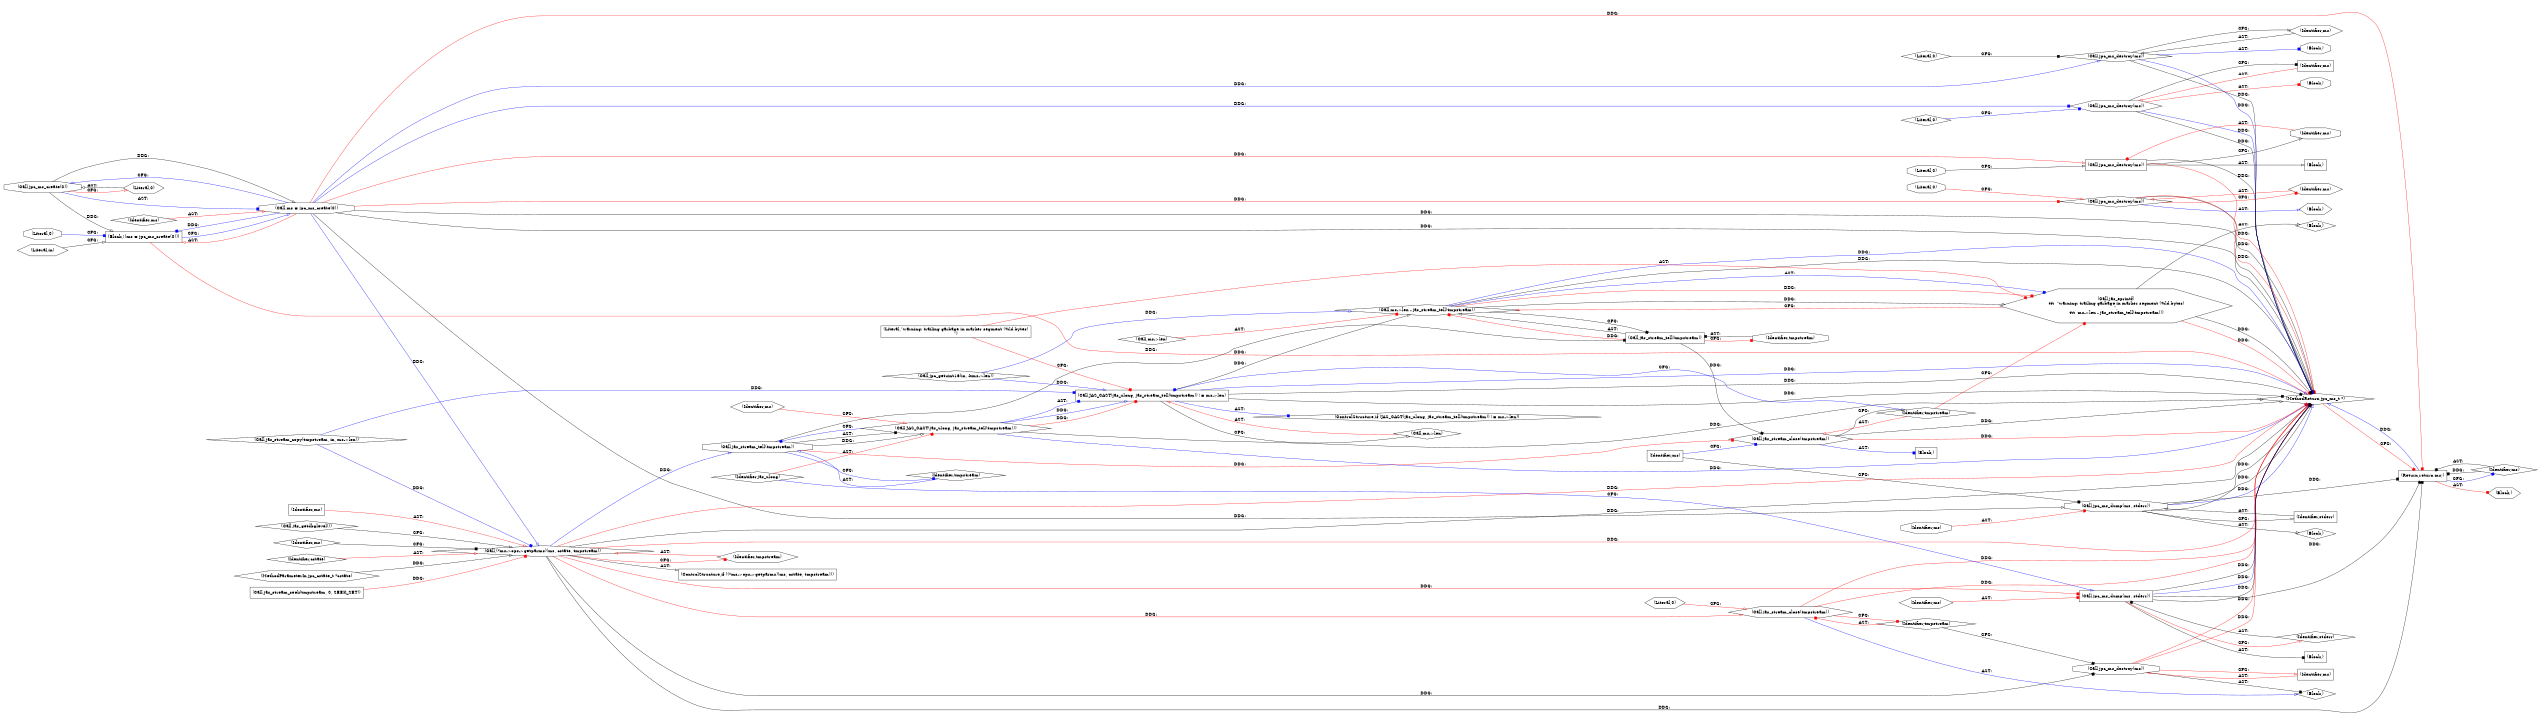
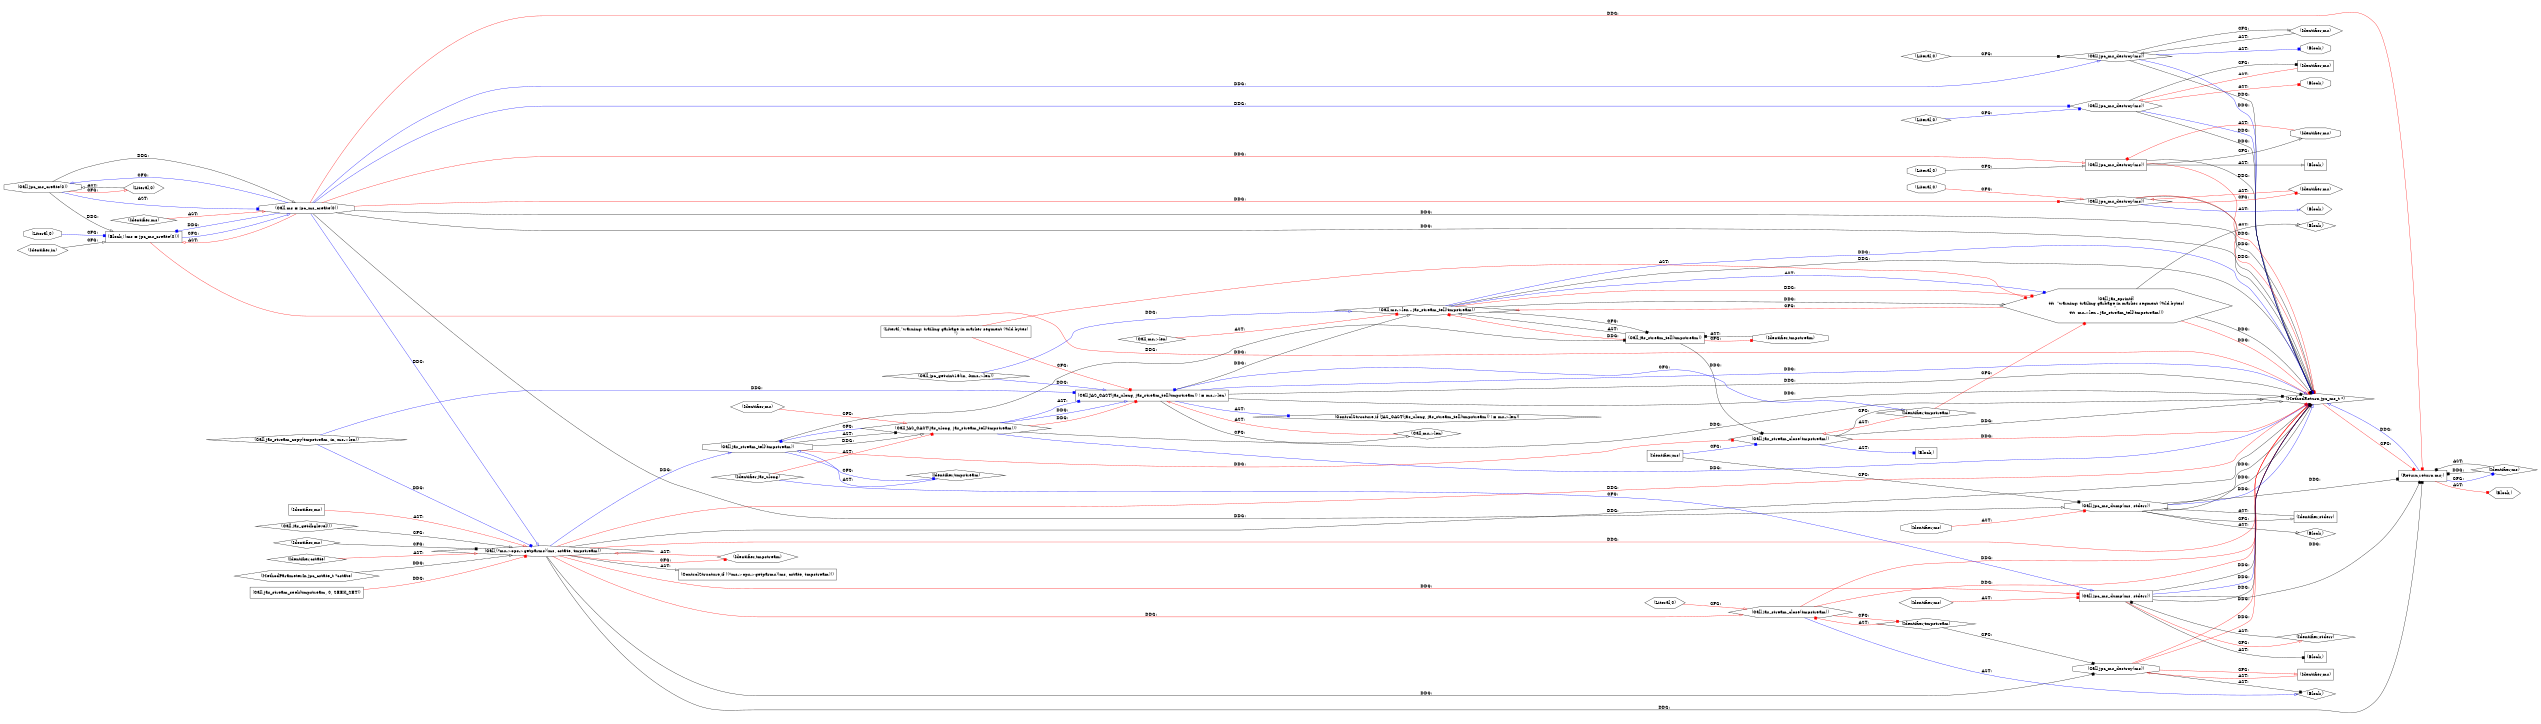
node "(Literal,in)": label "(Literal,in)" -> "(Identifier,in)"
